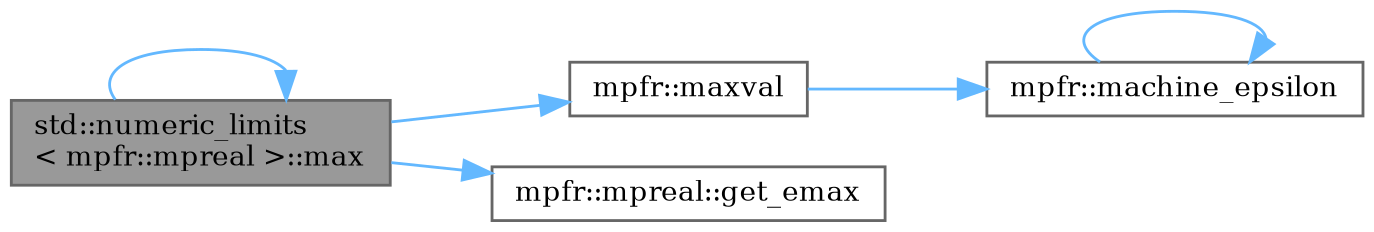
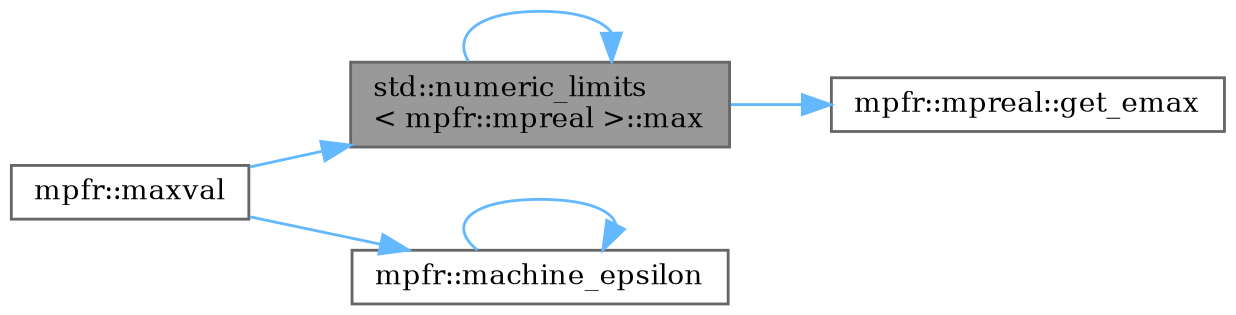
edge "std::numeric_limits < mpfr::mpreal >::max" -> "mpfr::maxval": reversed
